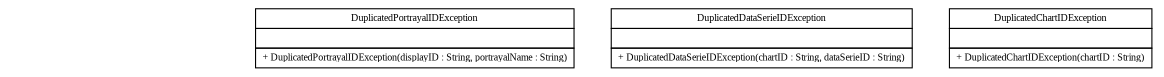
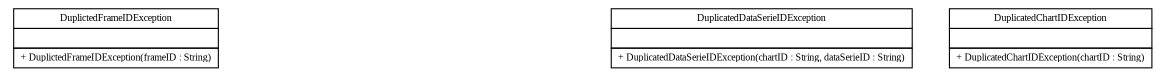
node "DuplictedFrameIDException": added
node "DuplicatedPortrayalIDException": removed
